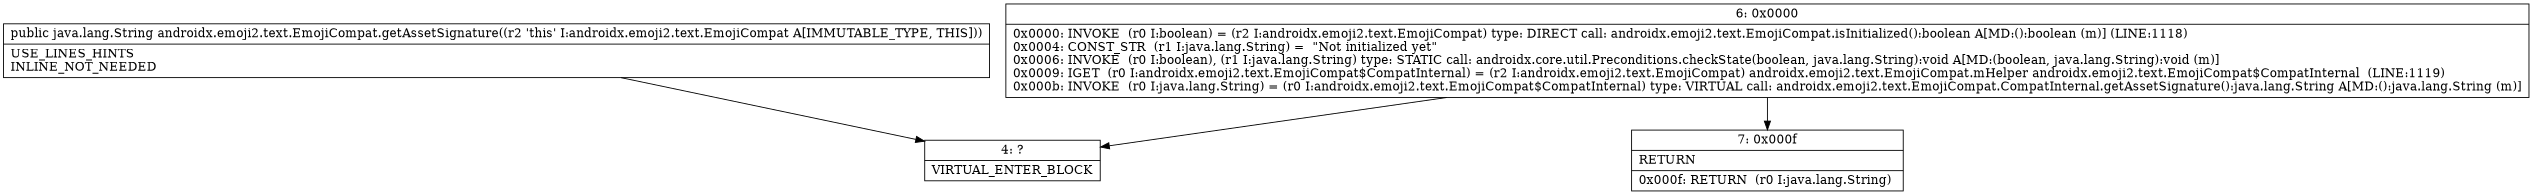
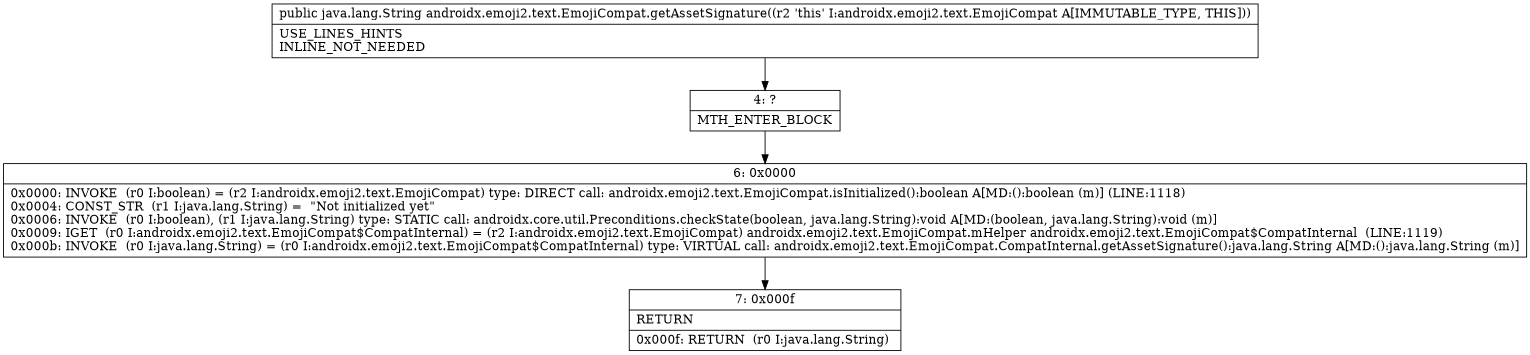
edge "6: 0x0000" -> "4: ?": reversed
node "4: ?": text "VIRTUAL_ENTER_BLOCK" -> "MTH_ENTER_BLOCK"
